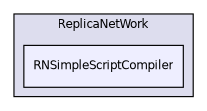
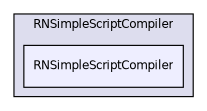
cluster "ReplicaNetWork": label "ReplicaNetWork" -> "RNSimpleScriptCompiler"
